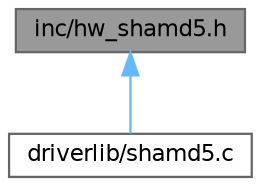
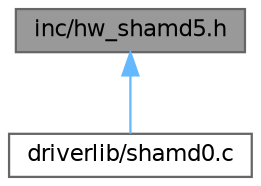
node "driverlib/shamd5.c": label "driverlib/shamd5.c" -> "driverlib/shamd0.c"
